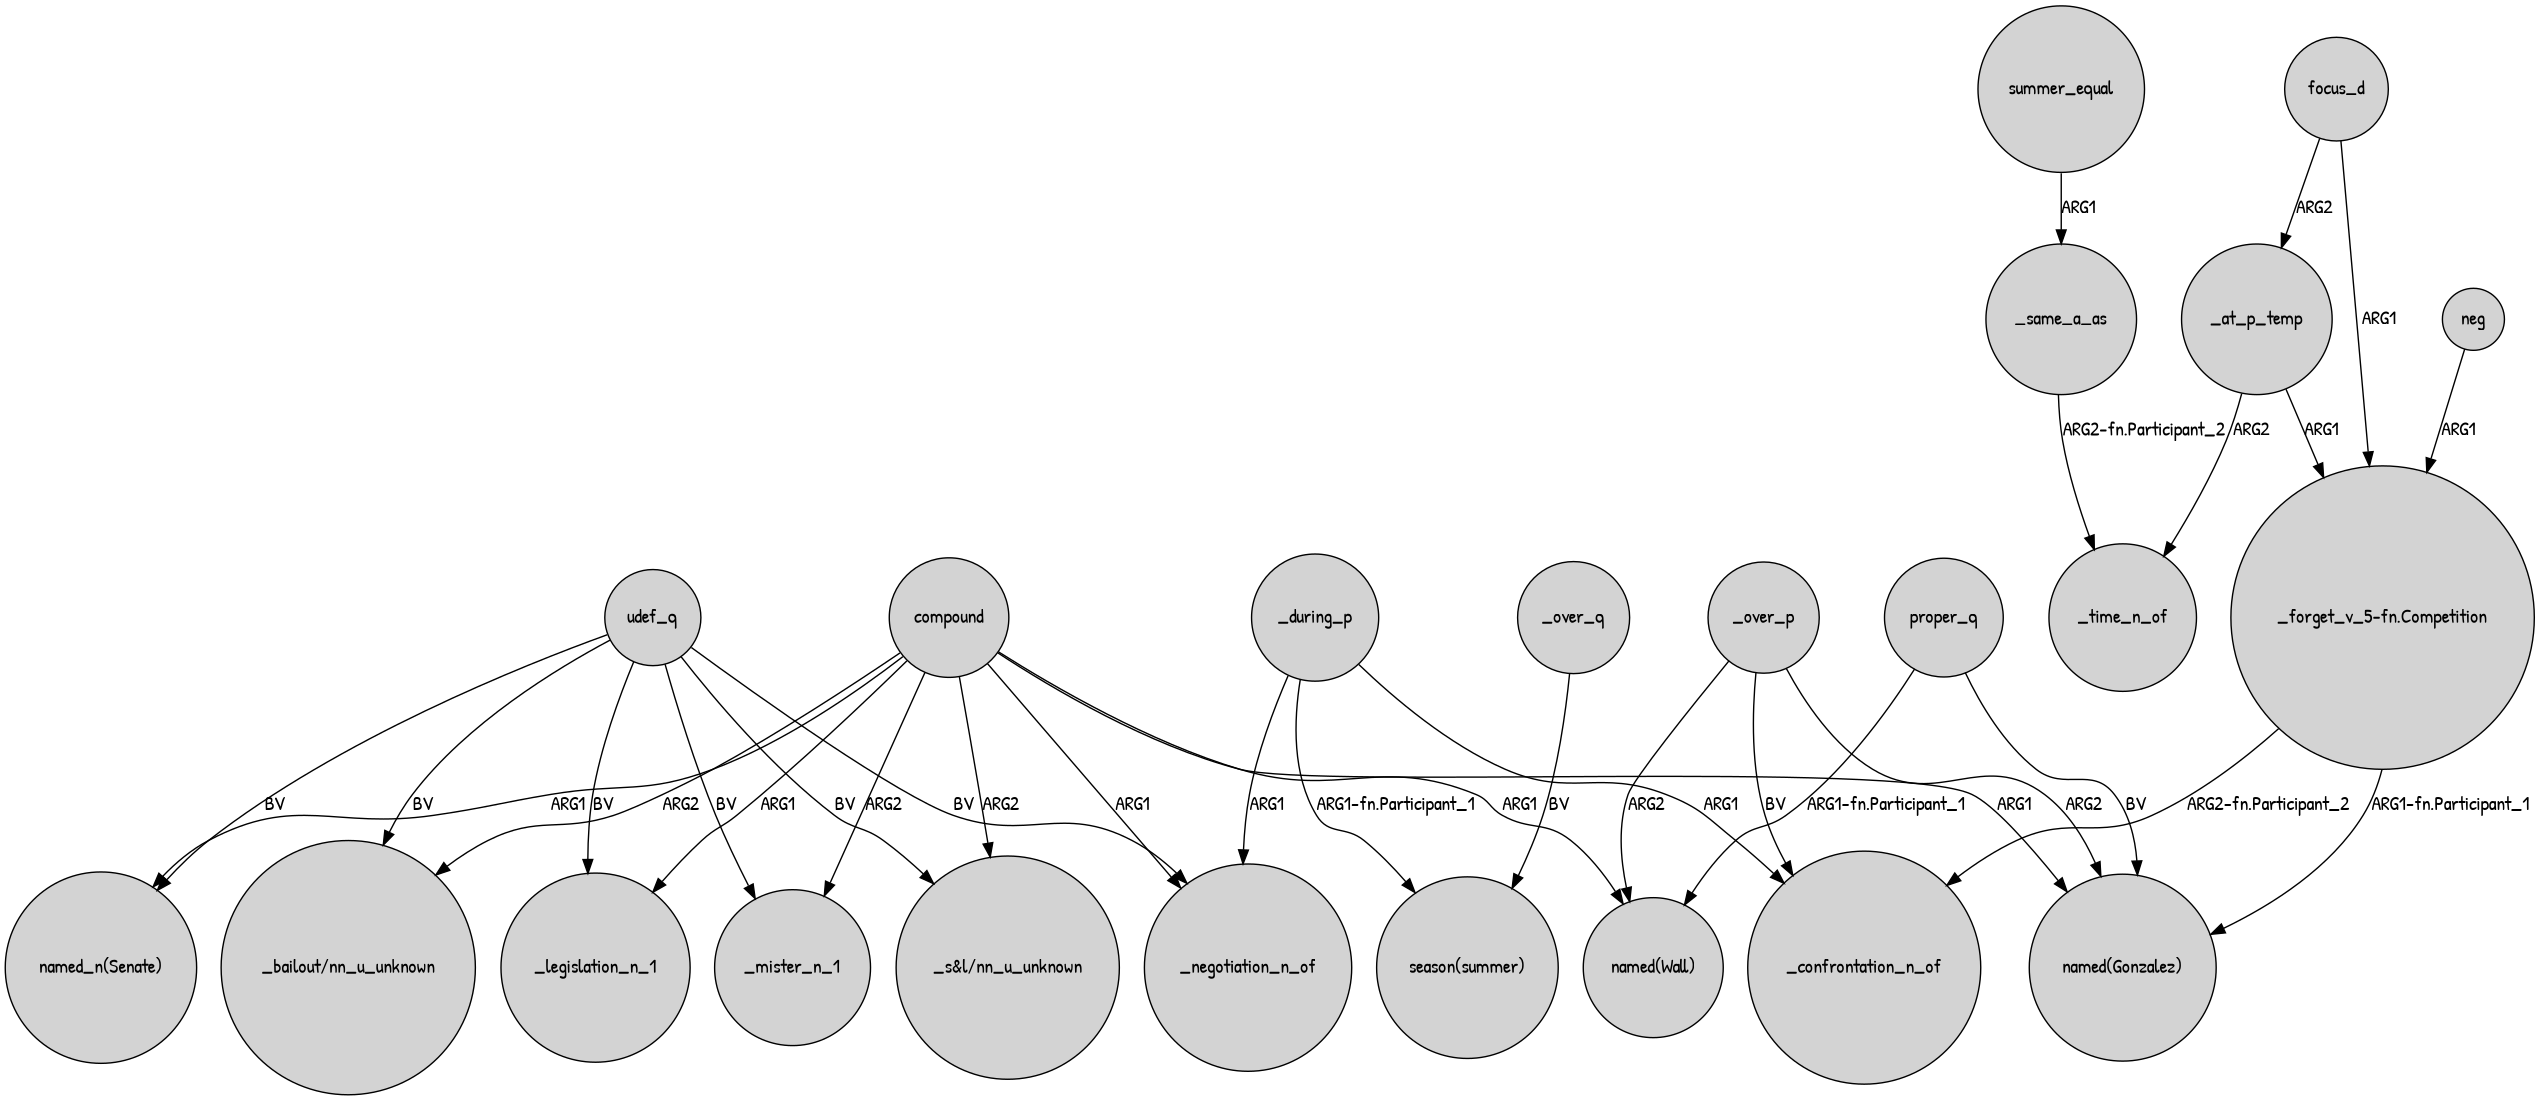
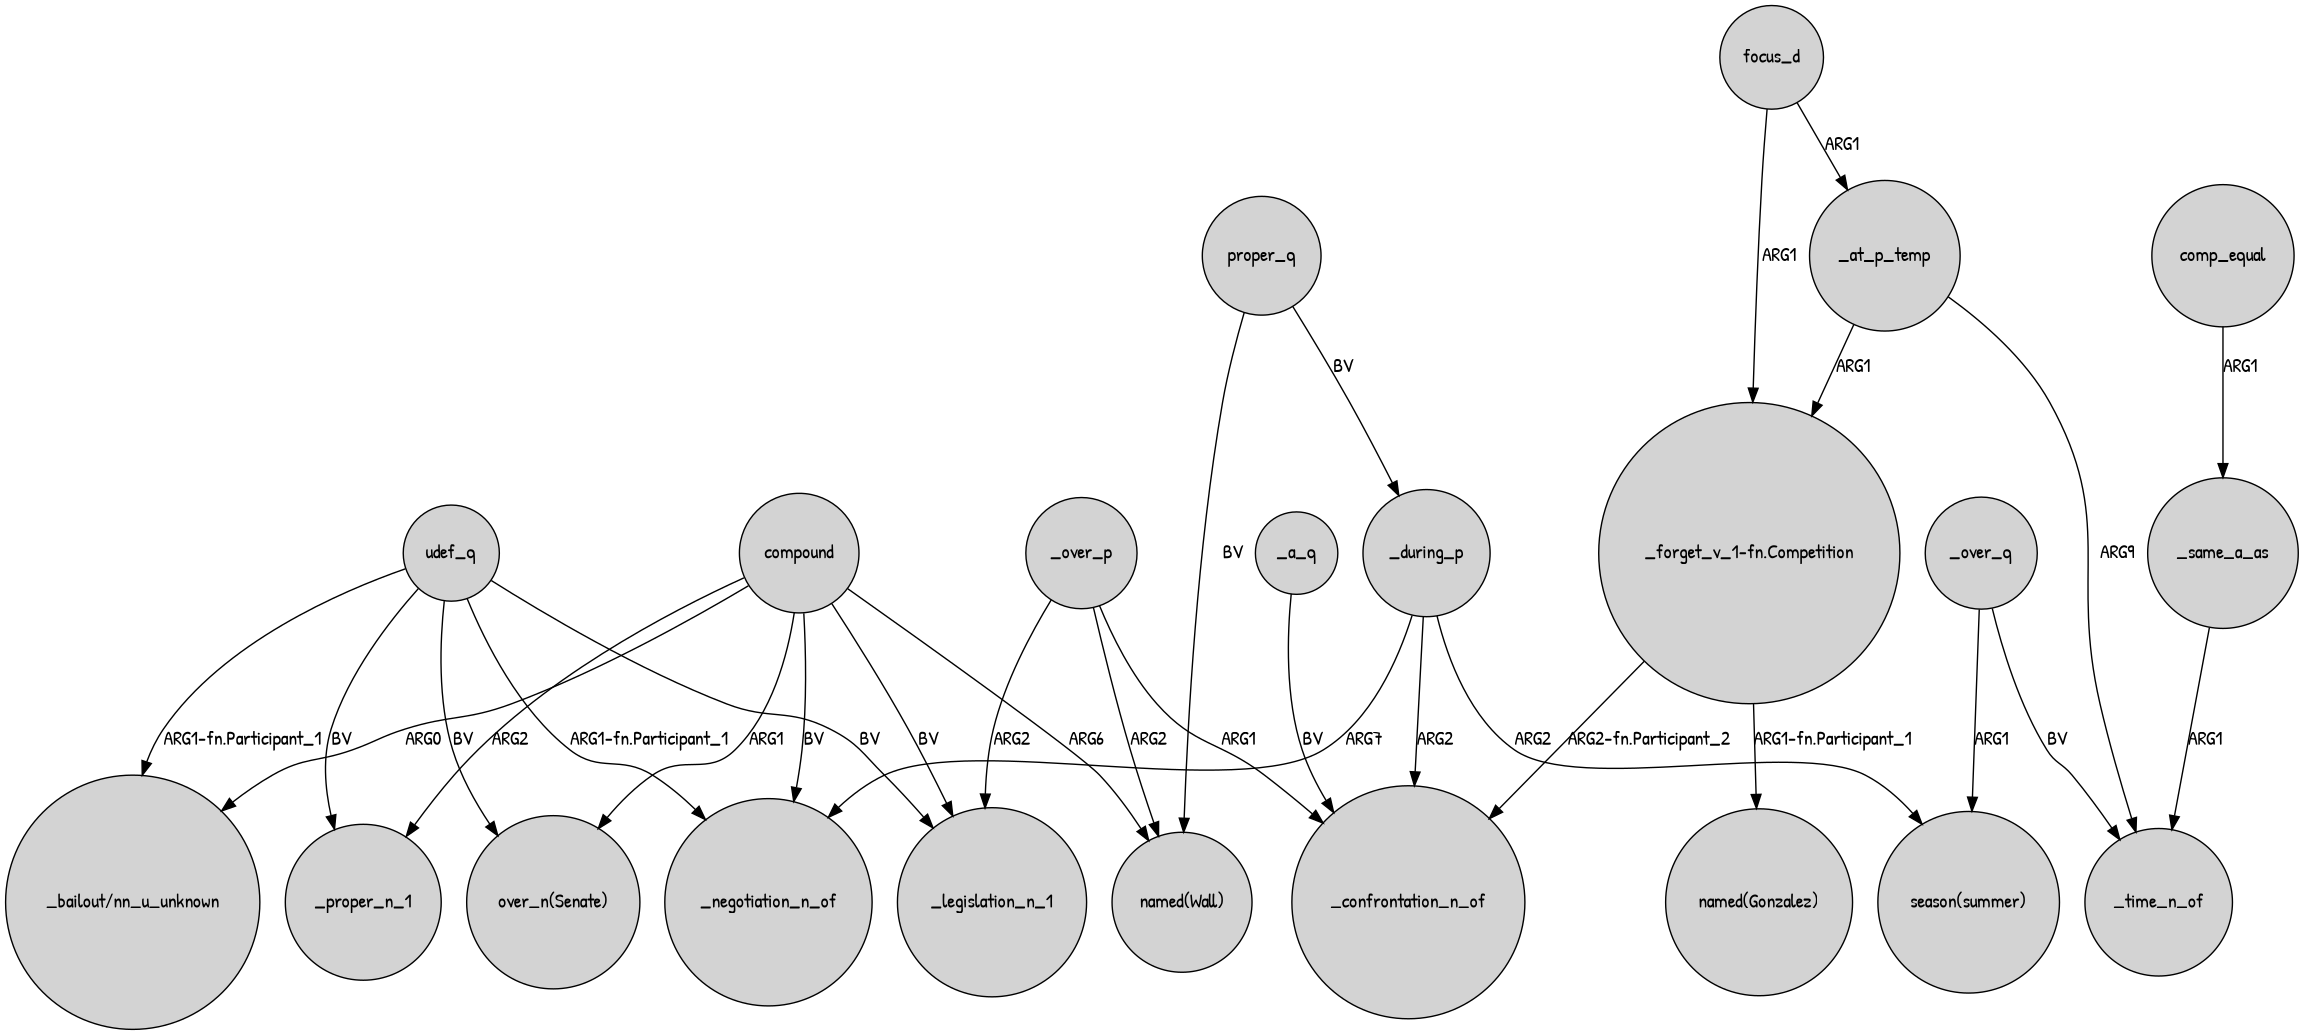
node "summer_equal": label "summer_equal" -> "comp_equal"
edge "focus_d" -> "_at_p_temp": label "ARG2" -> "ARG1"
node "neg": removed
edge "_same_a_as" -> "_time_n_of": label "ARG2-fn.Participant_2" -> "ARG1"
edge "_at_p_temp" -> "_time_n_of": label "ARG2" -> "ARG9"
node "_a_q": added
node "_forget_v_5-fn.Competition": label "_forget_v_5-fn.Competition" -> "_forget_v_1-fn.Competition"
edge "_over_q" -> "_time_n_of": added, label "BV"
edge "compound" -> "named(Gonzalez)": removed, label "ARG1"
edge "proper_q" -> "named(Gonzalez)": now "proper_q" -> "_during_p"
edge "_over_p" -> "named(Gonzalez)": now "_over_p" -> "_legislation_n_1"
edge "udef_q" -> "_bailout/nn_u_unknown": label "BV" -> "ARG1-fn.Participant_1"
edge "compound" -> "_bailout/nn_u_unknown": label "ARG2" -> "ARG0"
edge "compound" -> "_legislation_n_1": label "ARG1" -> "BV"
edge "udef_q" -> "_negotiation_n_of": label "BV" -> "ARG1-fn.Participant_1"
edge "compound" -> "_negotiation_n_of": label "ARG1" -> "BV"
edge "_during_p" -> "_negotiation_n_of": label "ARG1" -> "ARG7"
edge "_during_p" -> "season(summer)": label "ARG1-fn.Participant_1" -> "ARG2"
edge "compound" -> "named(Wall)": label "ARG1" -> "ARG6"
edge "_over_q" -> "season(summer)": label "BV" -> "ARG1"
edge "_during_p" -> "_confrontation_n_of": label "ARG1" -> "ARG2"
edge "_over_p" -> "_confrontation_n_of": label "BV" -> "ARG1"
edge "proper_q" -> "named(Wall)": label "ARG1-fn.Participant_1" -> "BV"
node "named_n(Senate)": label "named_n(Senate)" -> "over_n(Senate)"
node "_mister_n_1": label "_mister_n_1" -> "_proper_n_1"
node "_s&l/nn_u_unknown": removed
